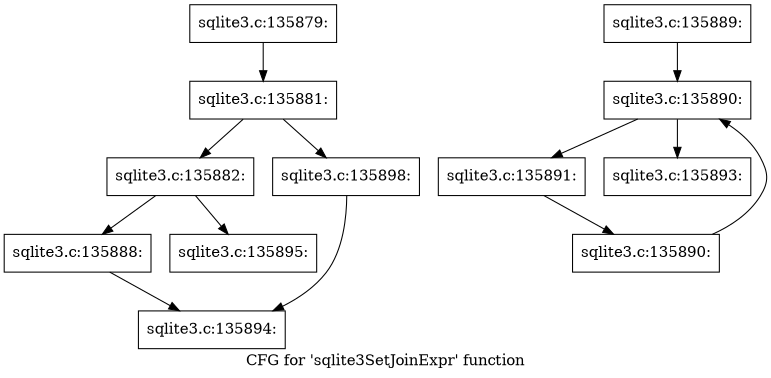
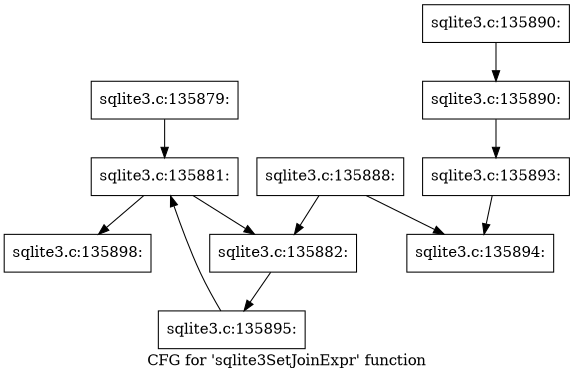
node "sqlite3.c:135889:": removed
node "sqlite3.c:135891:": removed
edge "sqlite3.c:135882:" -> "sqlite3.c:135888:": reversed
edge "sqlite3.c:135895:" -> "sqlite3.c:135881:": added
edge "sqlite3.c:135898:" -> "sqlite3.c:135894:": now "sqlite3.c:135893:" -> "sqlite3.c:135894:"
